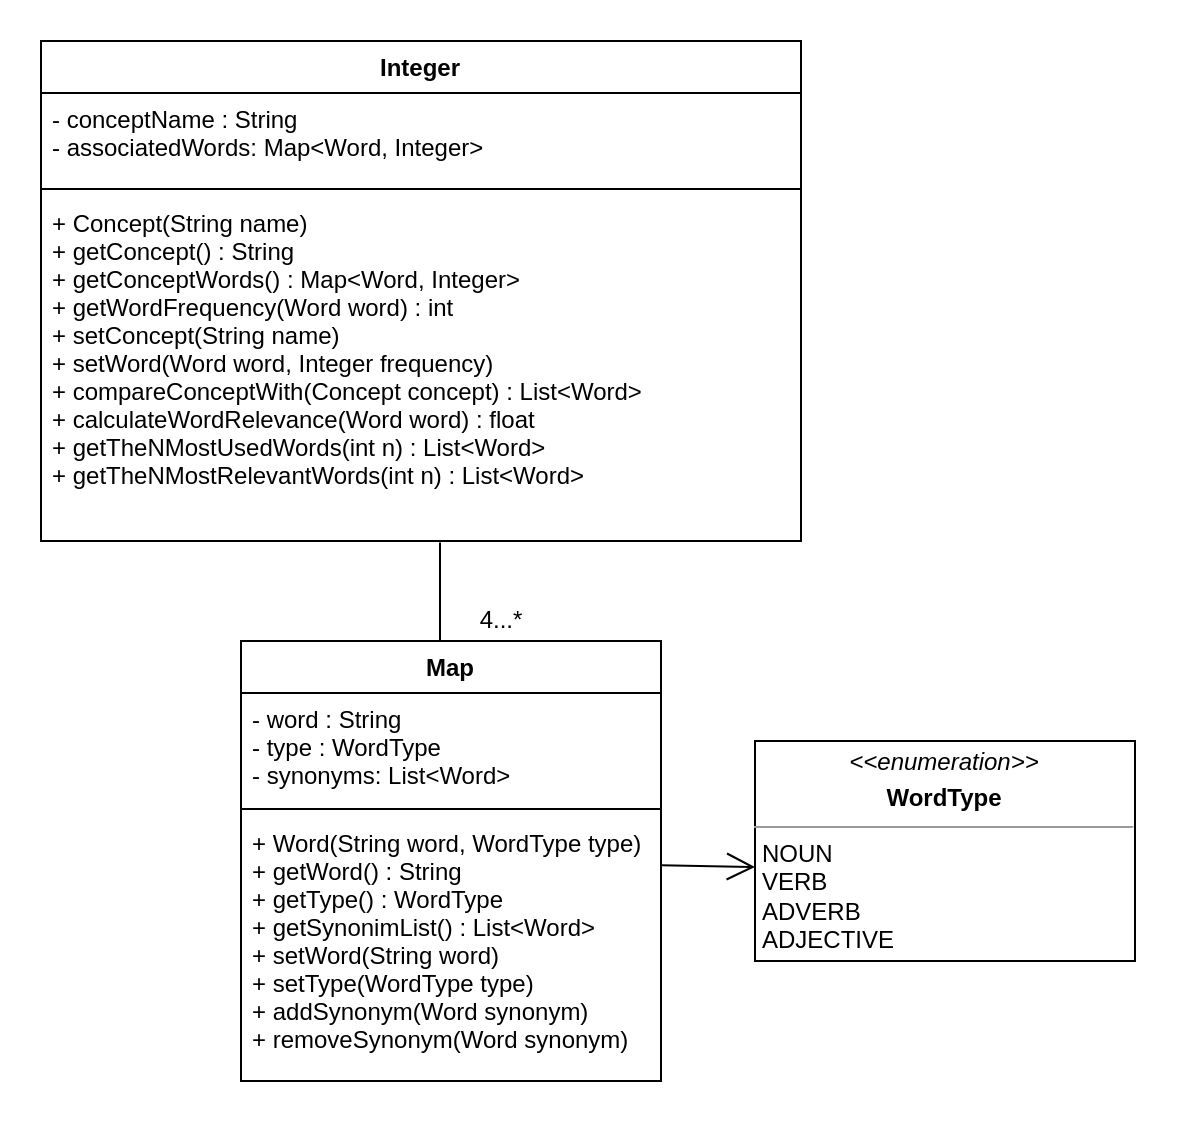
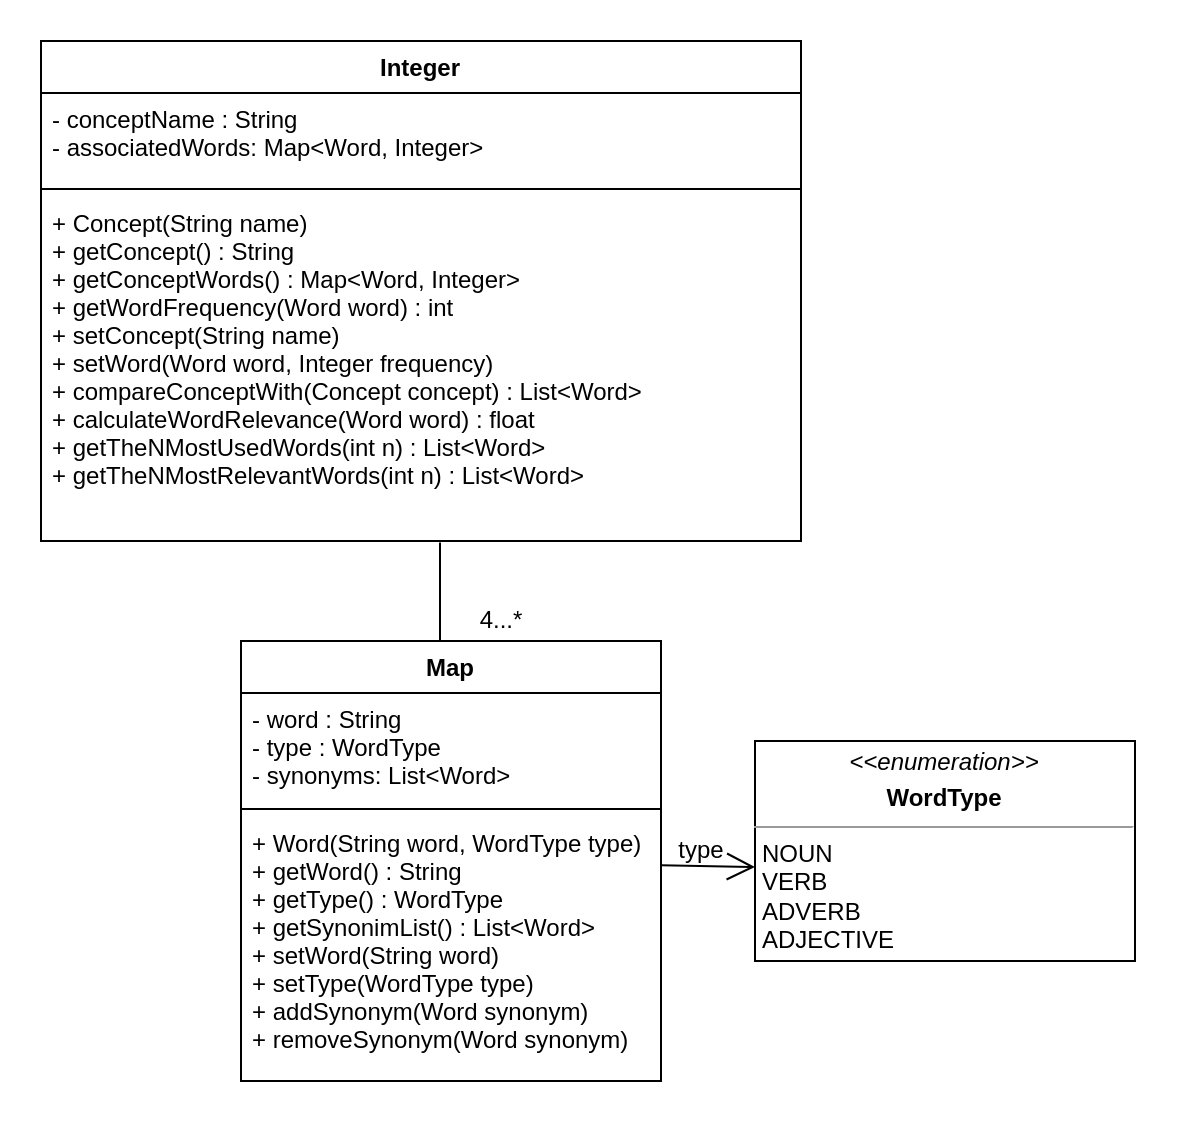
node "type": added
